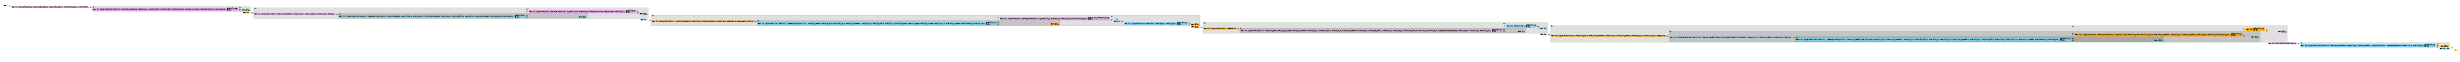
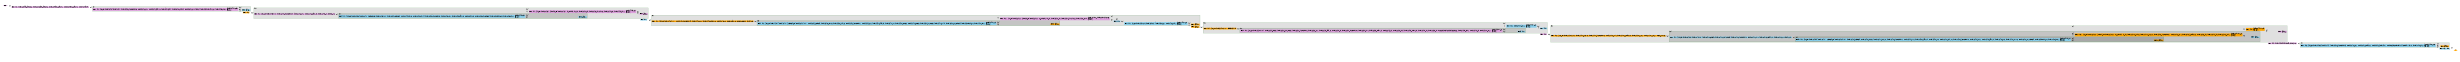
node "FREQ:9800": fillcolor skyblue -> orange
